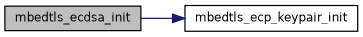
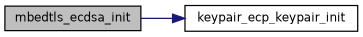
node "mbedtls_ecp_keypair_init": label "mbedtls_ecp_keypair_init" -> "keypair_ecp_keypair_init"
